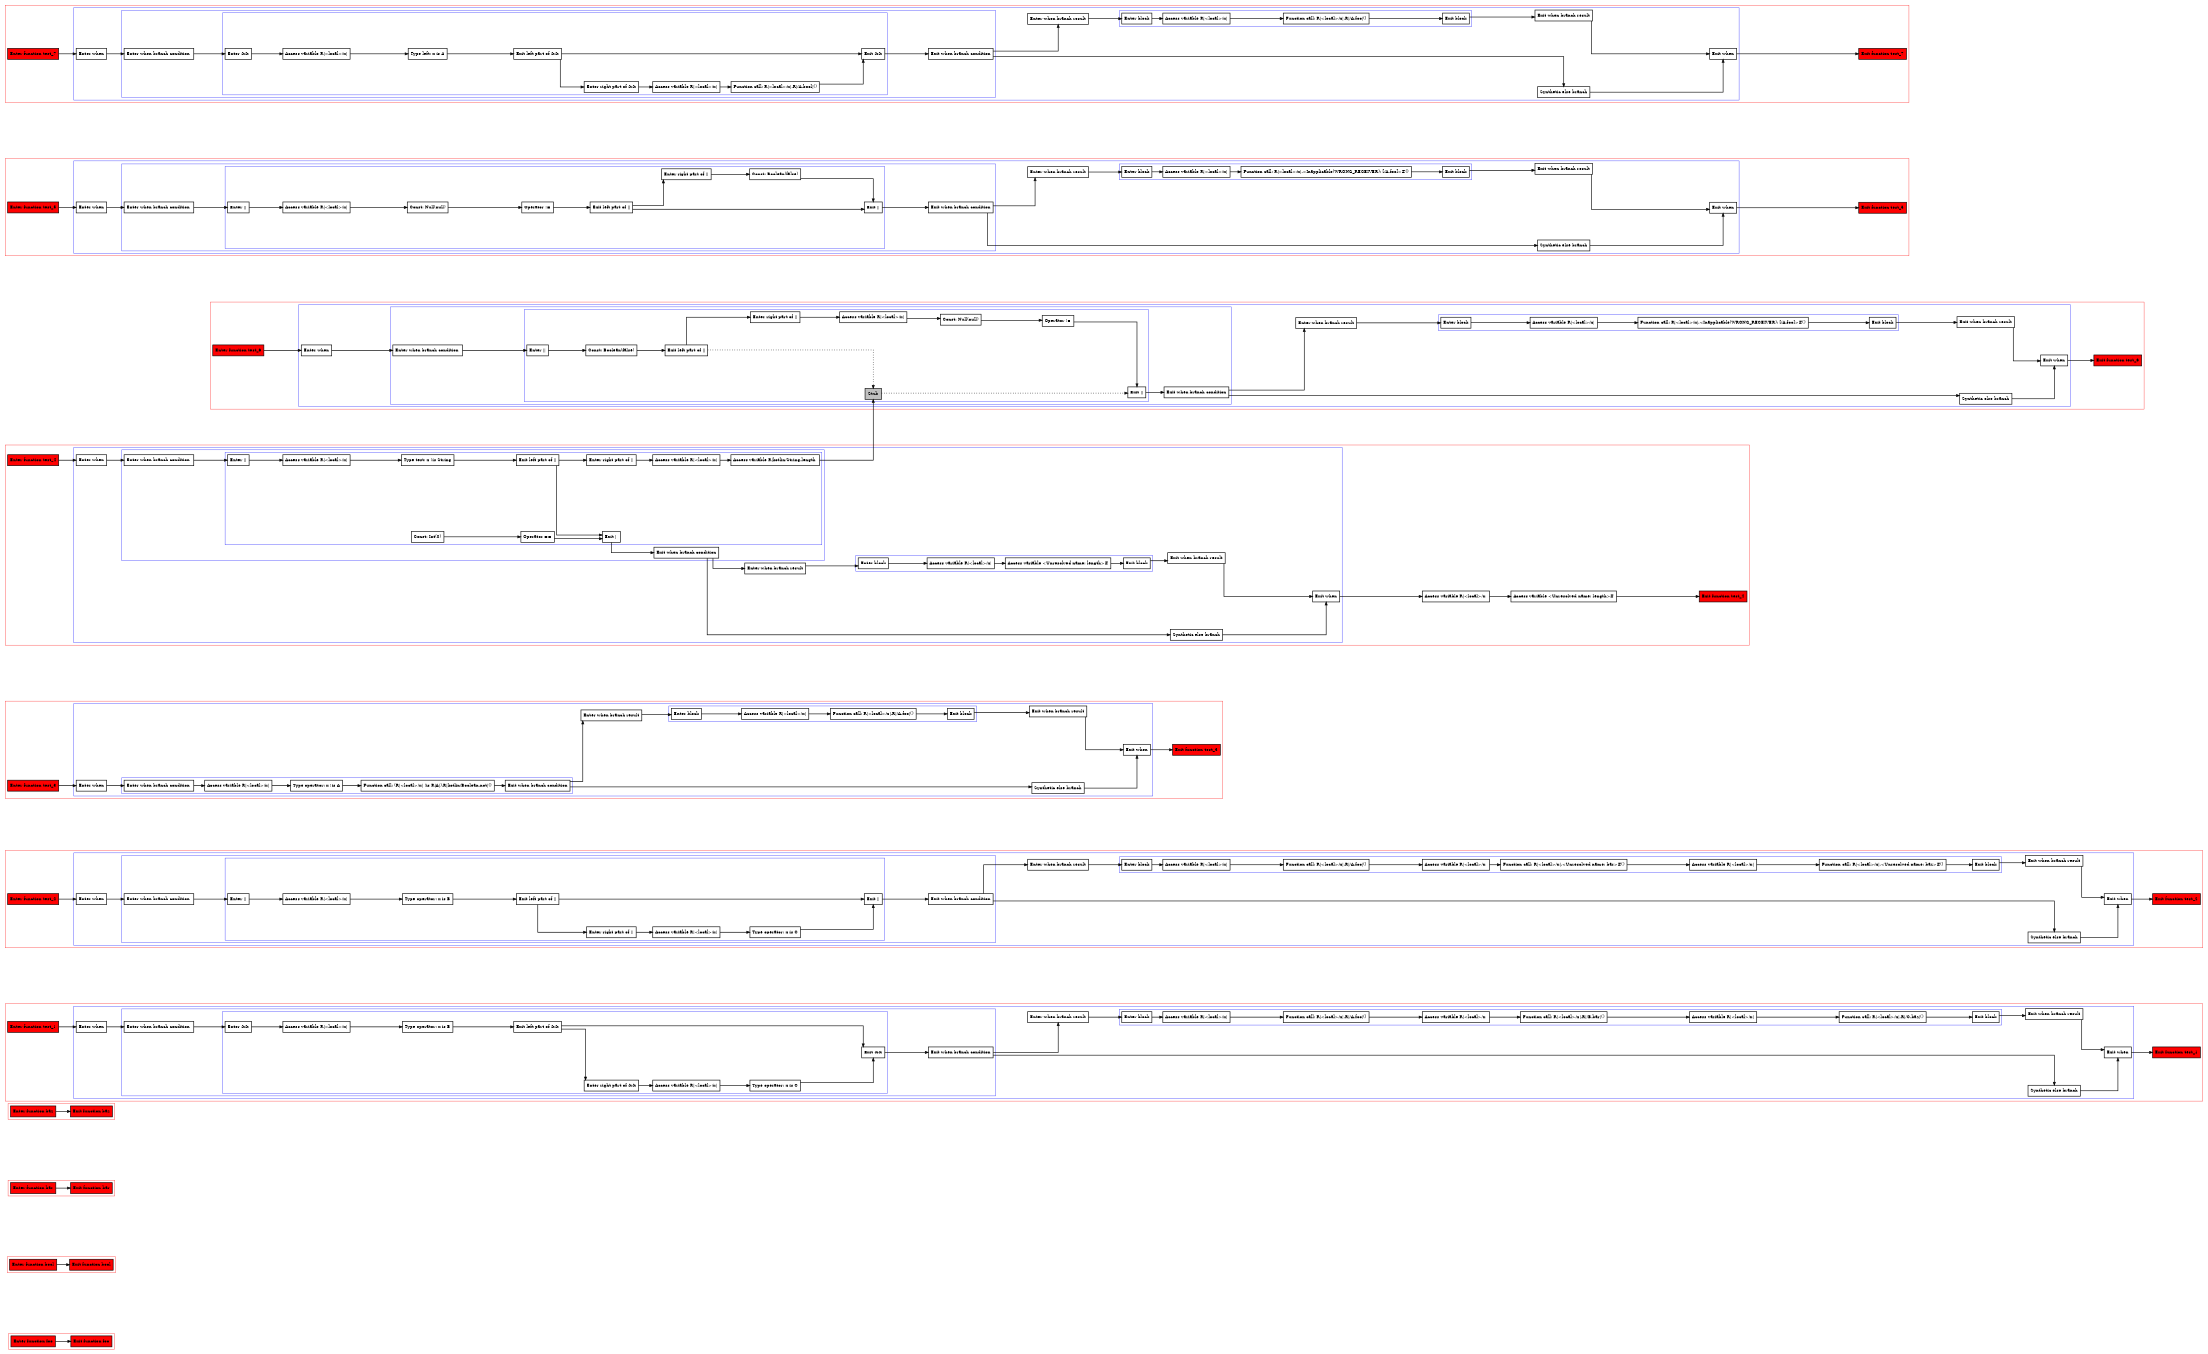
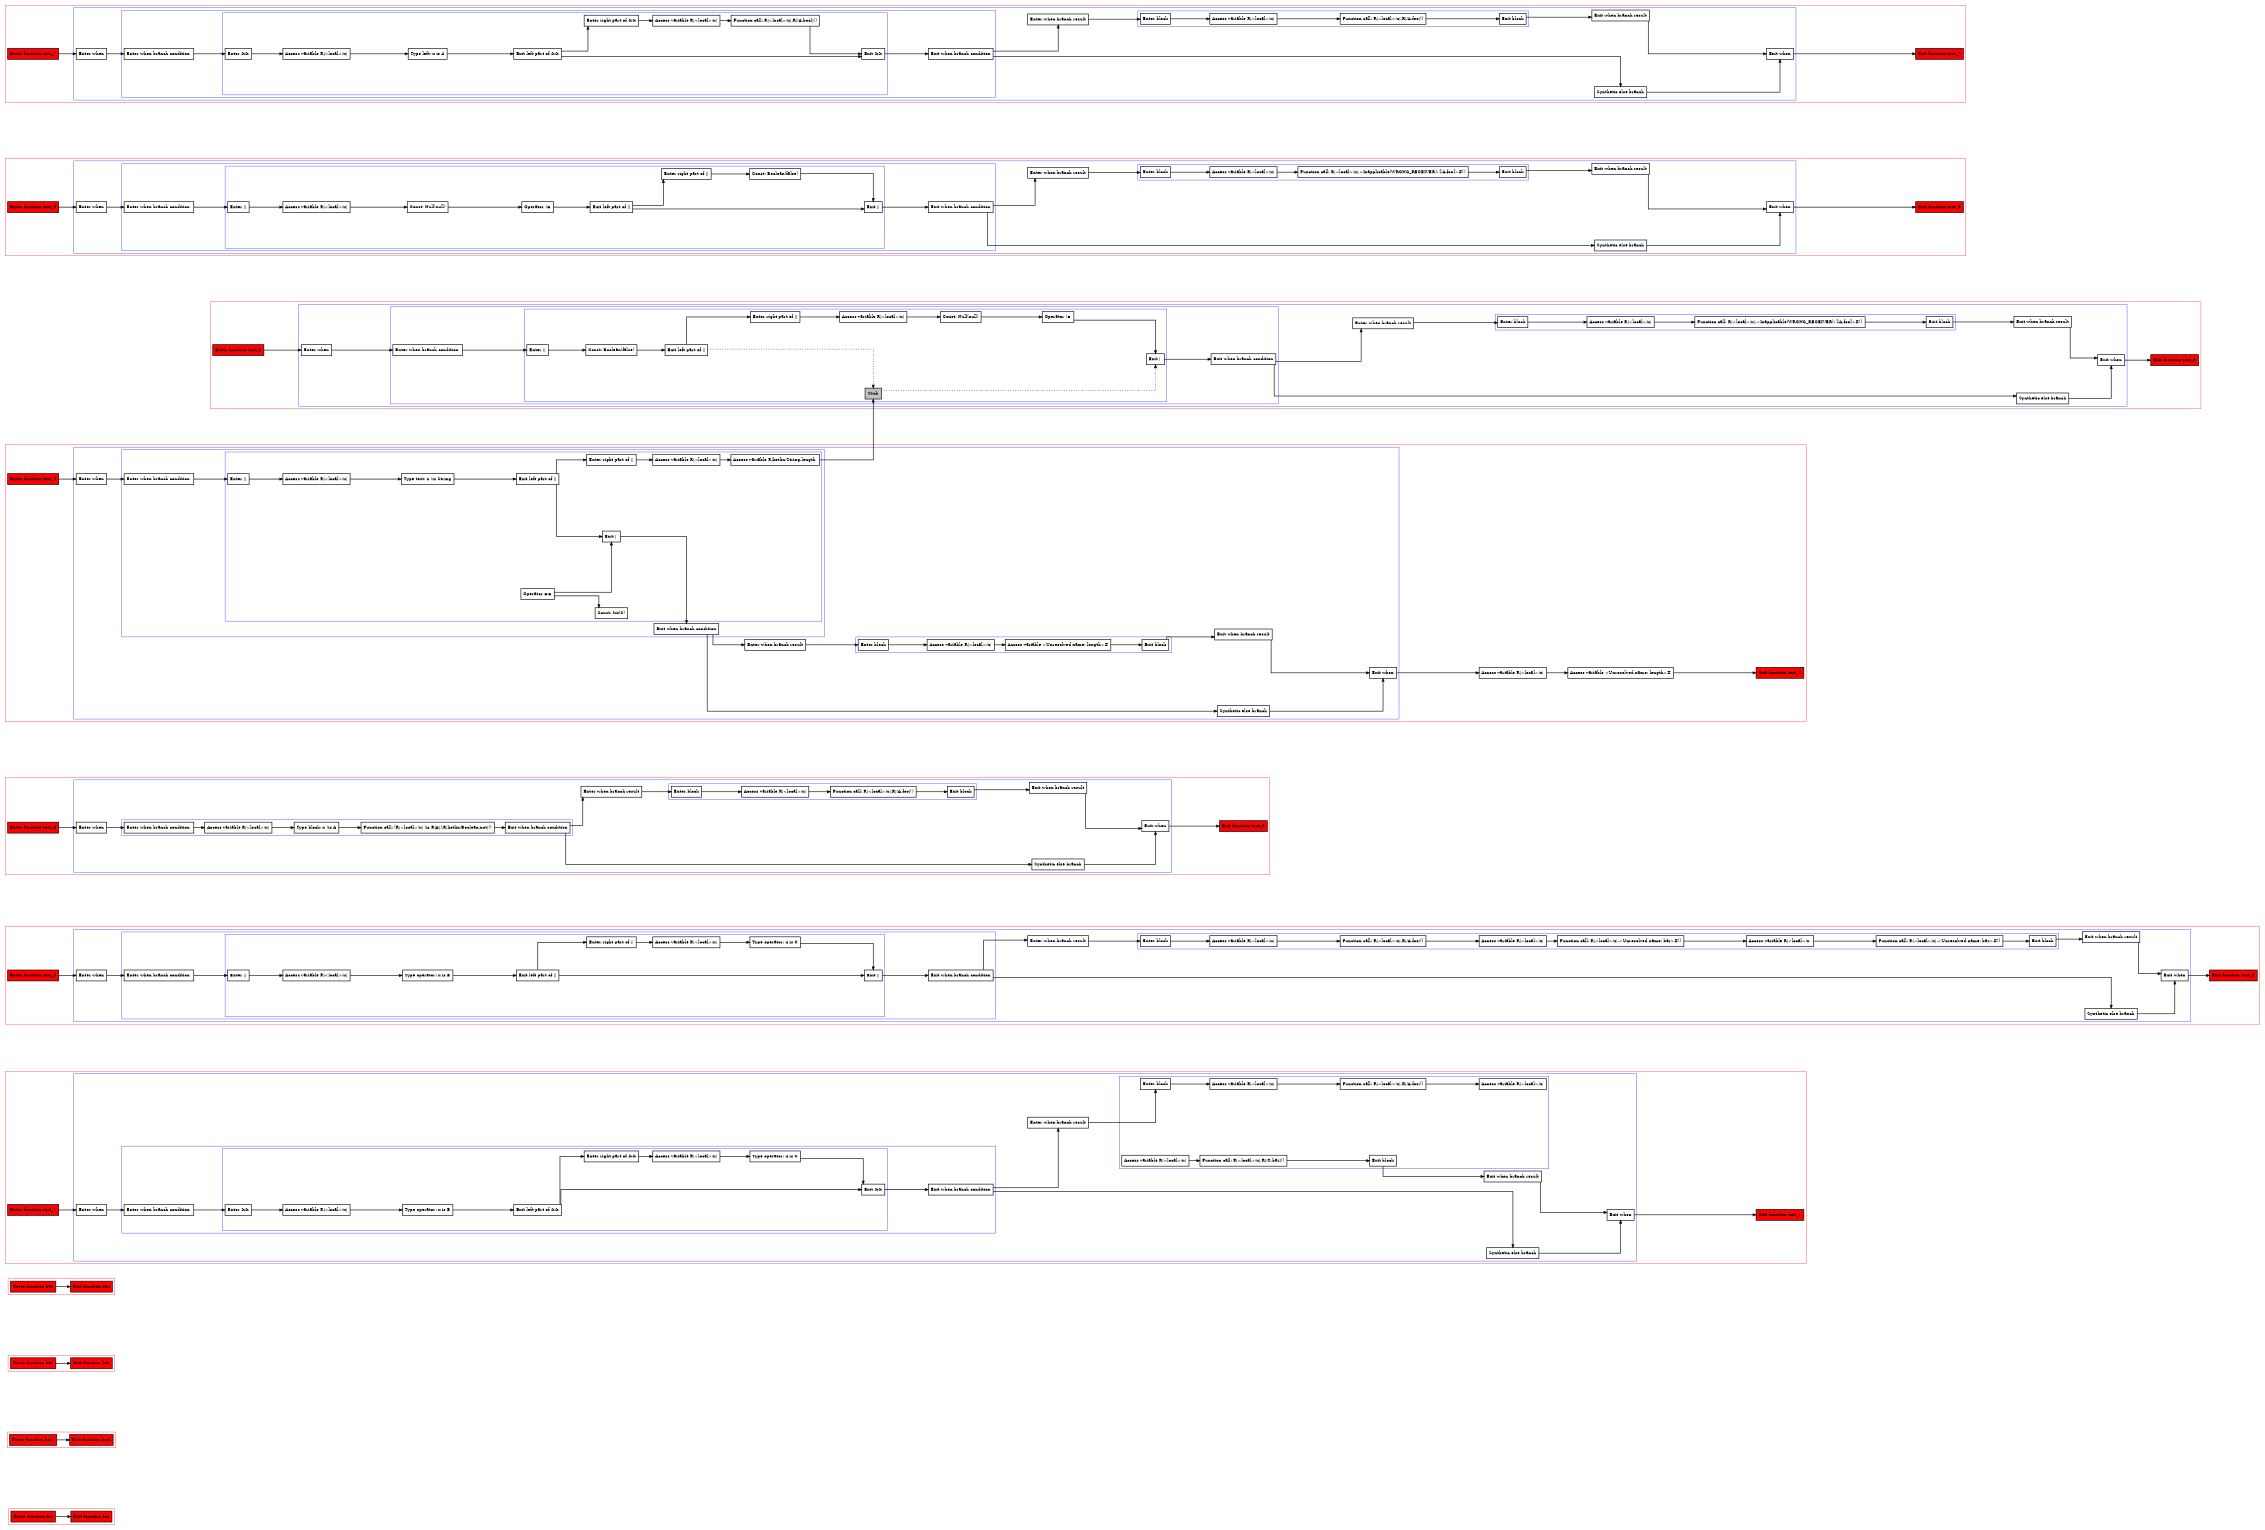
edge "Const: Int(0)" -> "Operator ==": reversed
node "Type operator: x !is A": label "Type operator: x !is A" -> "Type block: x !is A"
node "Function call: R|<local>/x|.R|/B.bar|()": removed
